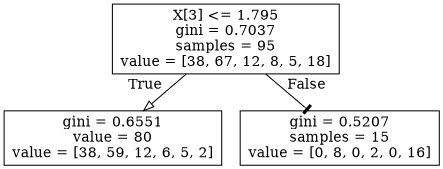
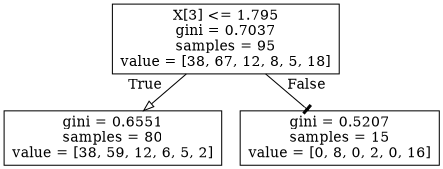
node "gini = 0.6551 value = 80 value = [38, 59, 12, 6, 5, 2]": label "gini = 0.6551 value = 80 value = [38, 59, 12, 6, 5, 2]" -> "gini = 0.6551 samples = 80 value = [38, 59, 12, 6, 5, 2]"
